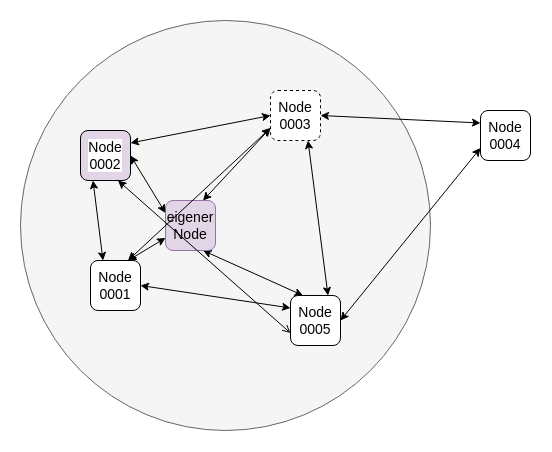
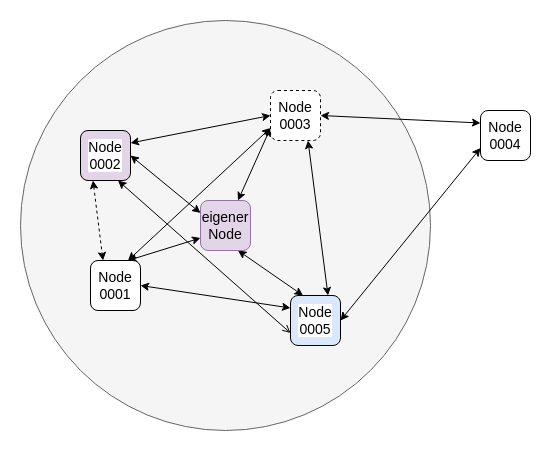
edge "Node 0002" -- "Node 0001": style solid -> dashed
node "eigener Node": moved (191, 226) -> (226, 226)
node "Node 0005": fillcolor #ffffff -> #dae8fc
